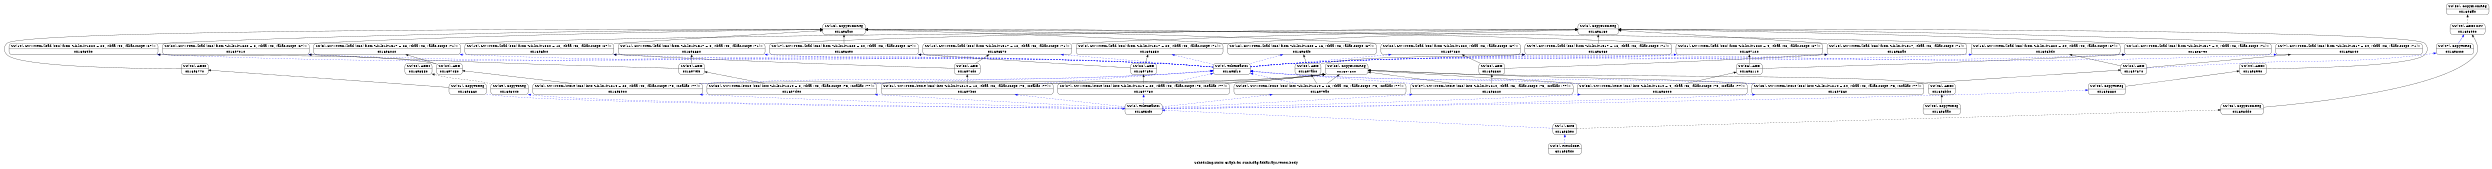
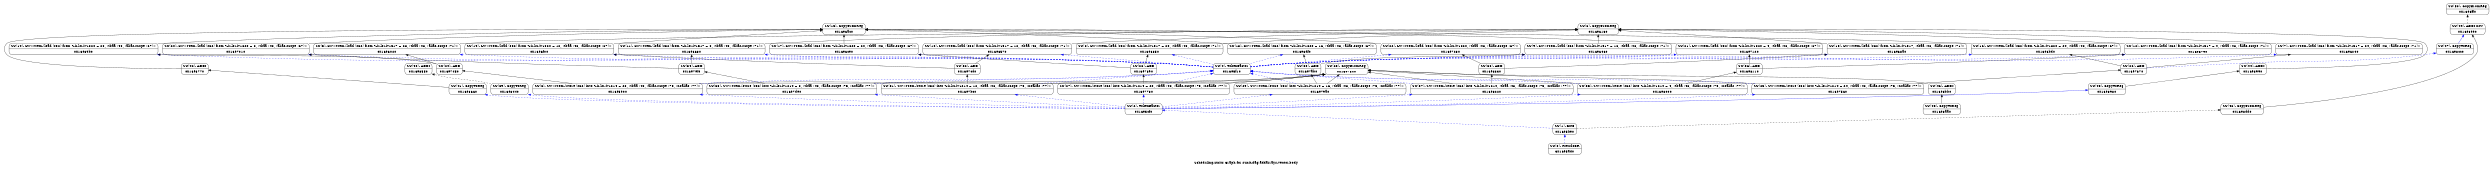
node "SU(43): CopyToReg": text "0x16e8880" -> "0x16e8980"
edge "SU(2): TokenFactor" -> "SU(43): CopyToReg": style dashed -> solid
edge "SU(41): CopyToReg" -> "SU(2): TokenFactor": reversed
